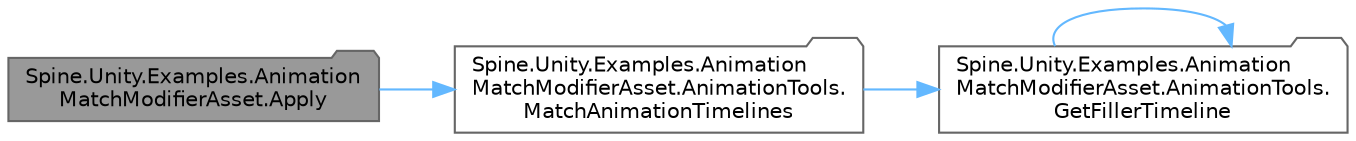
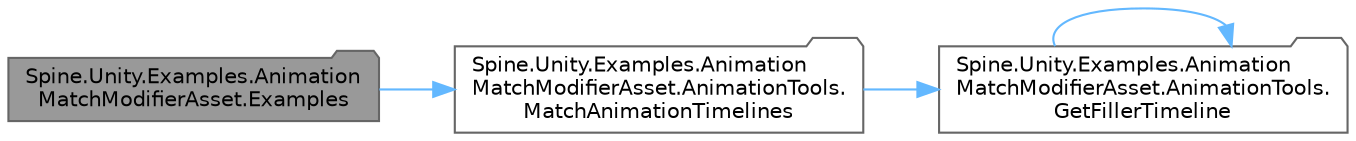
node "Spine.Unity.Examples.Animation MatchModifierAsset.Apply": label "Spine.Unity.Examples.Animation MatchModifierAsset.Apply" -> "Spine.Unity.Examples.Animation MatchModifierAsset.Examples"
